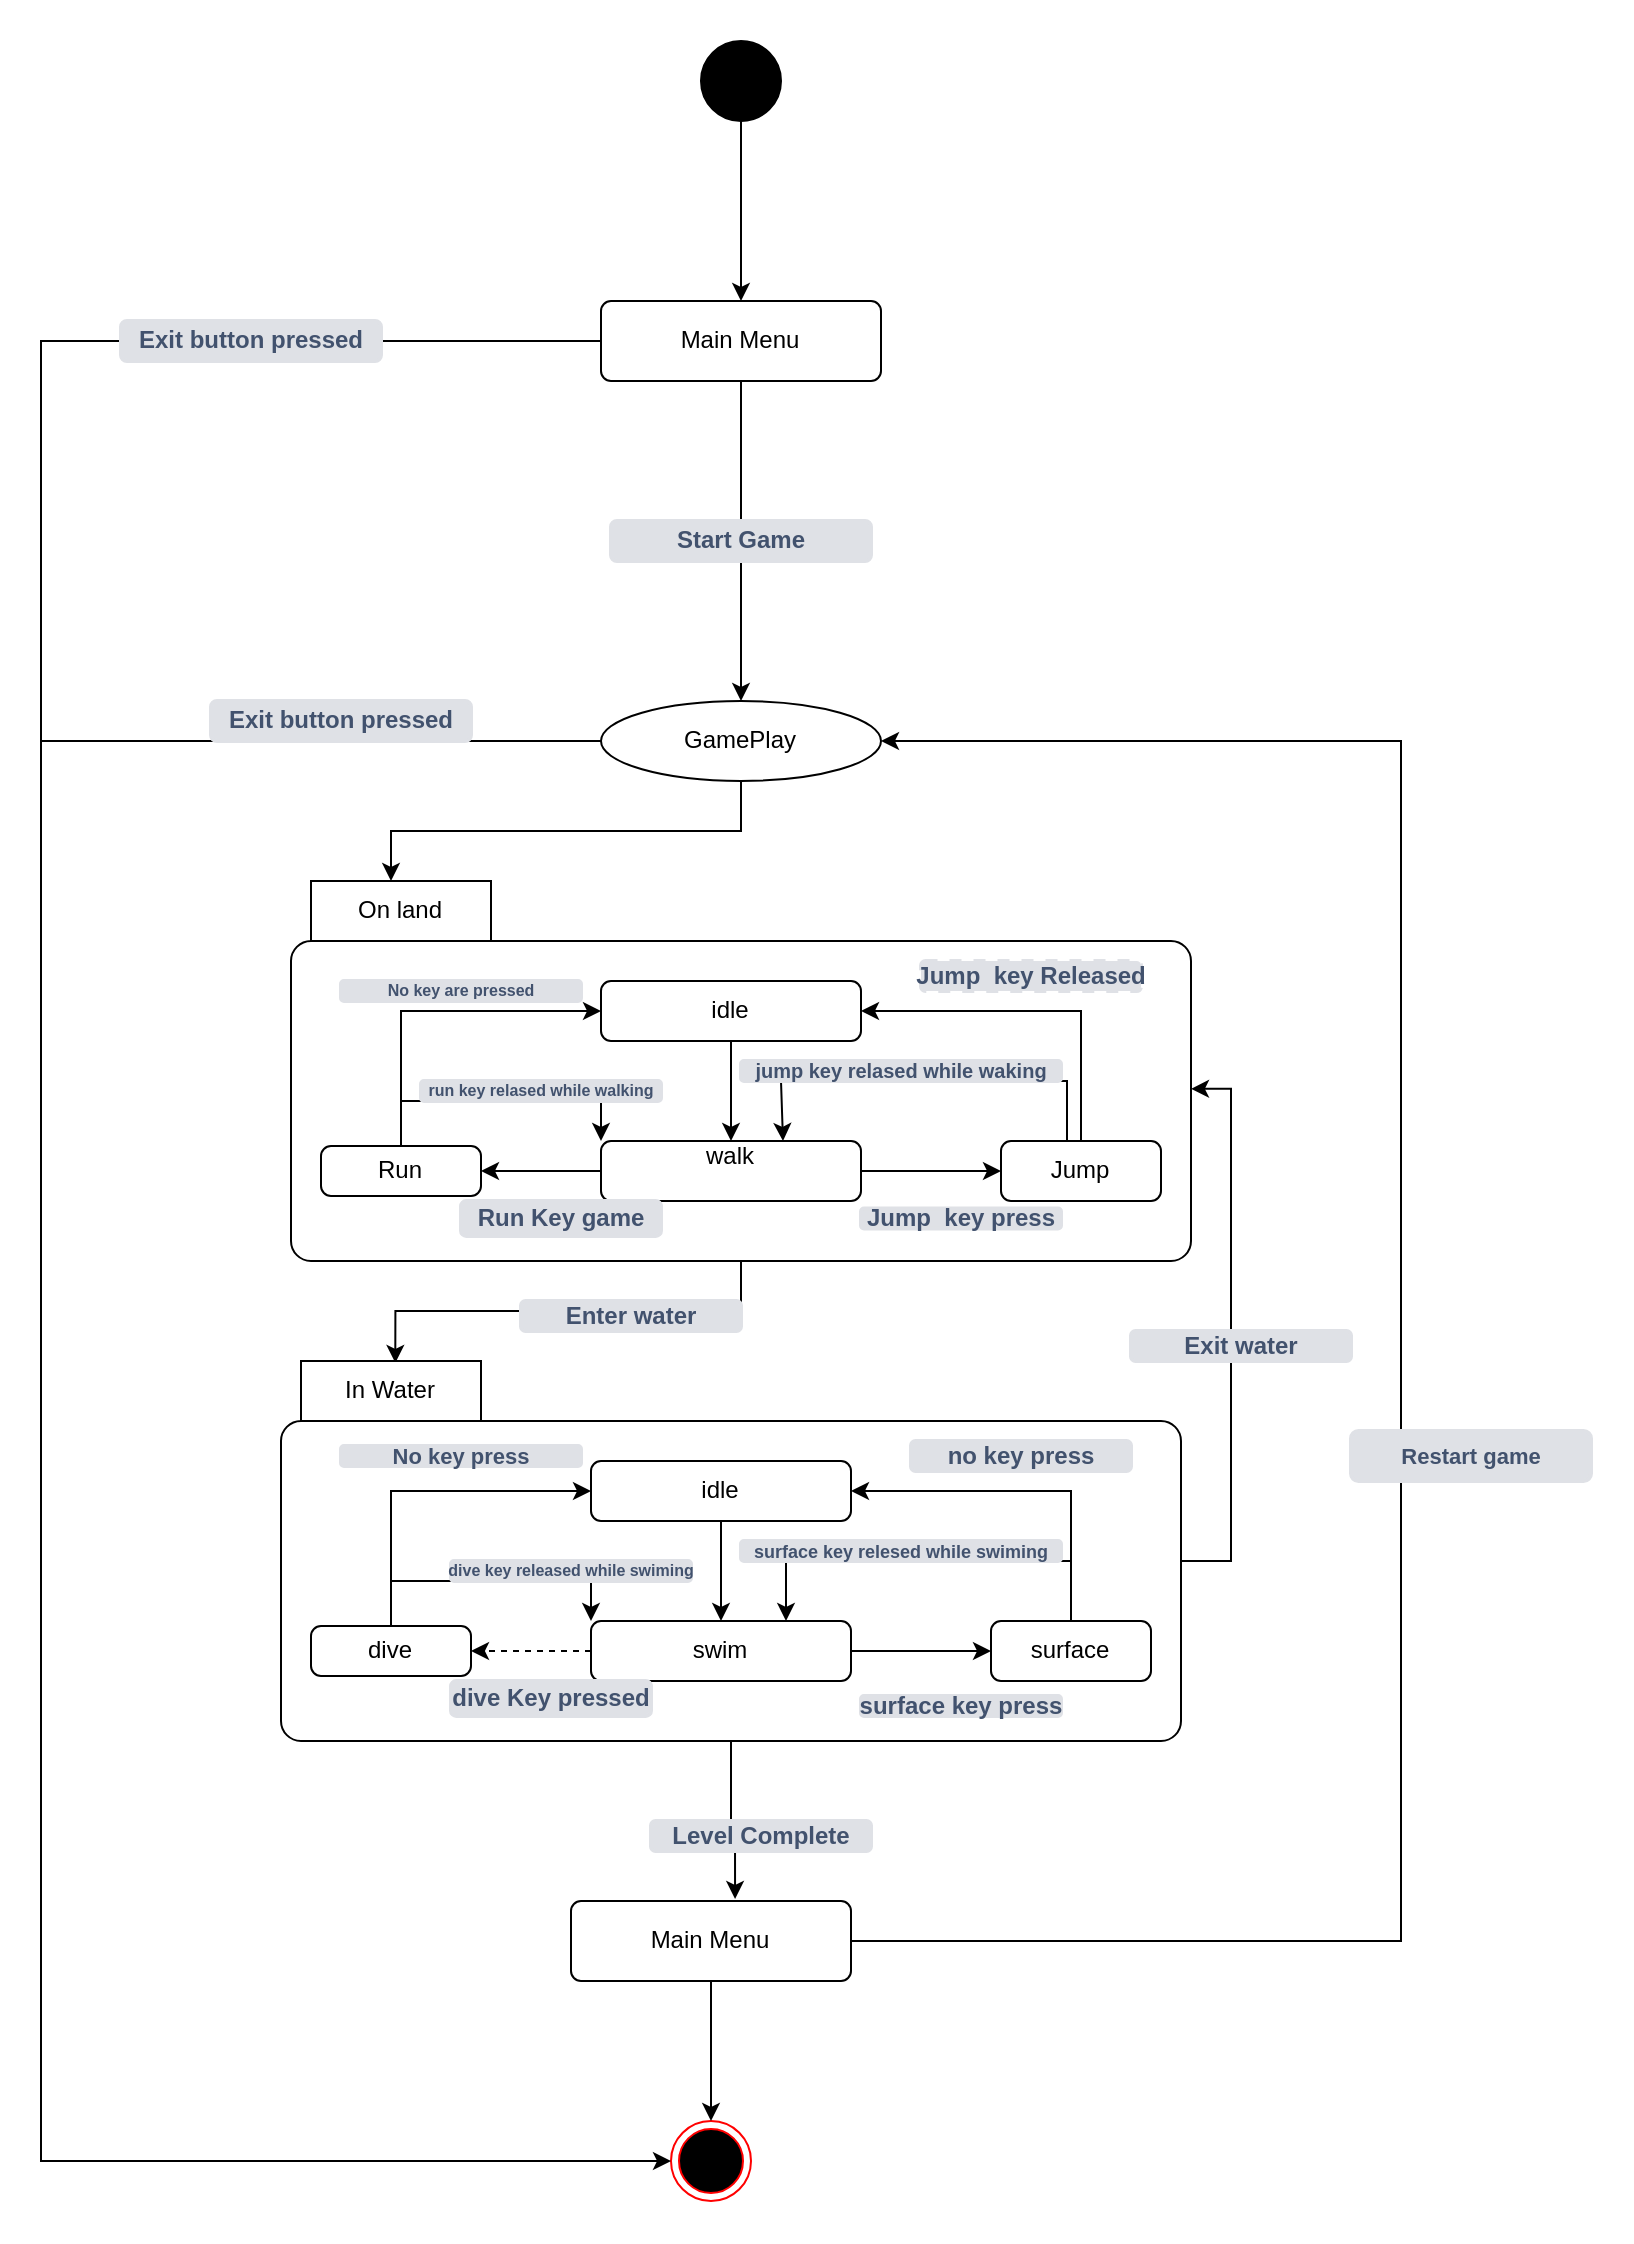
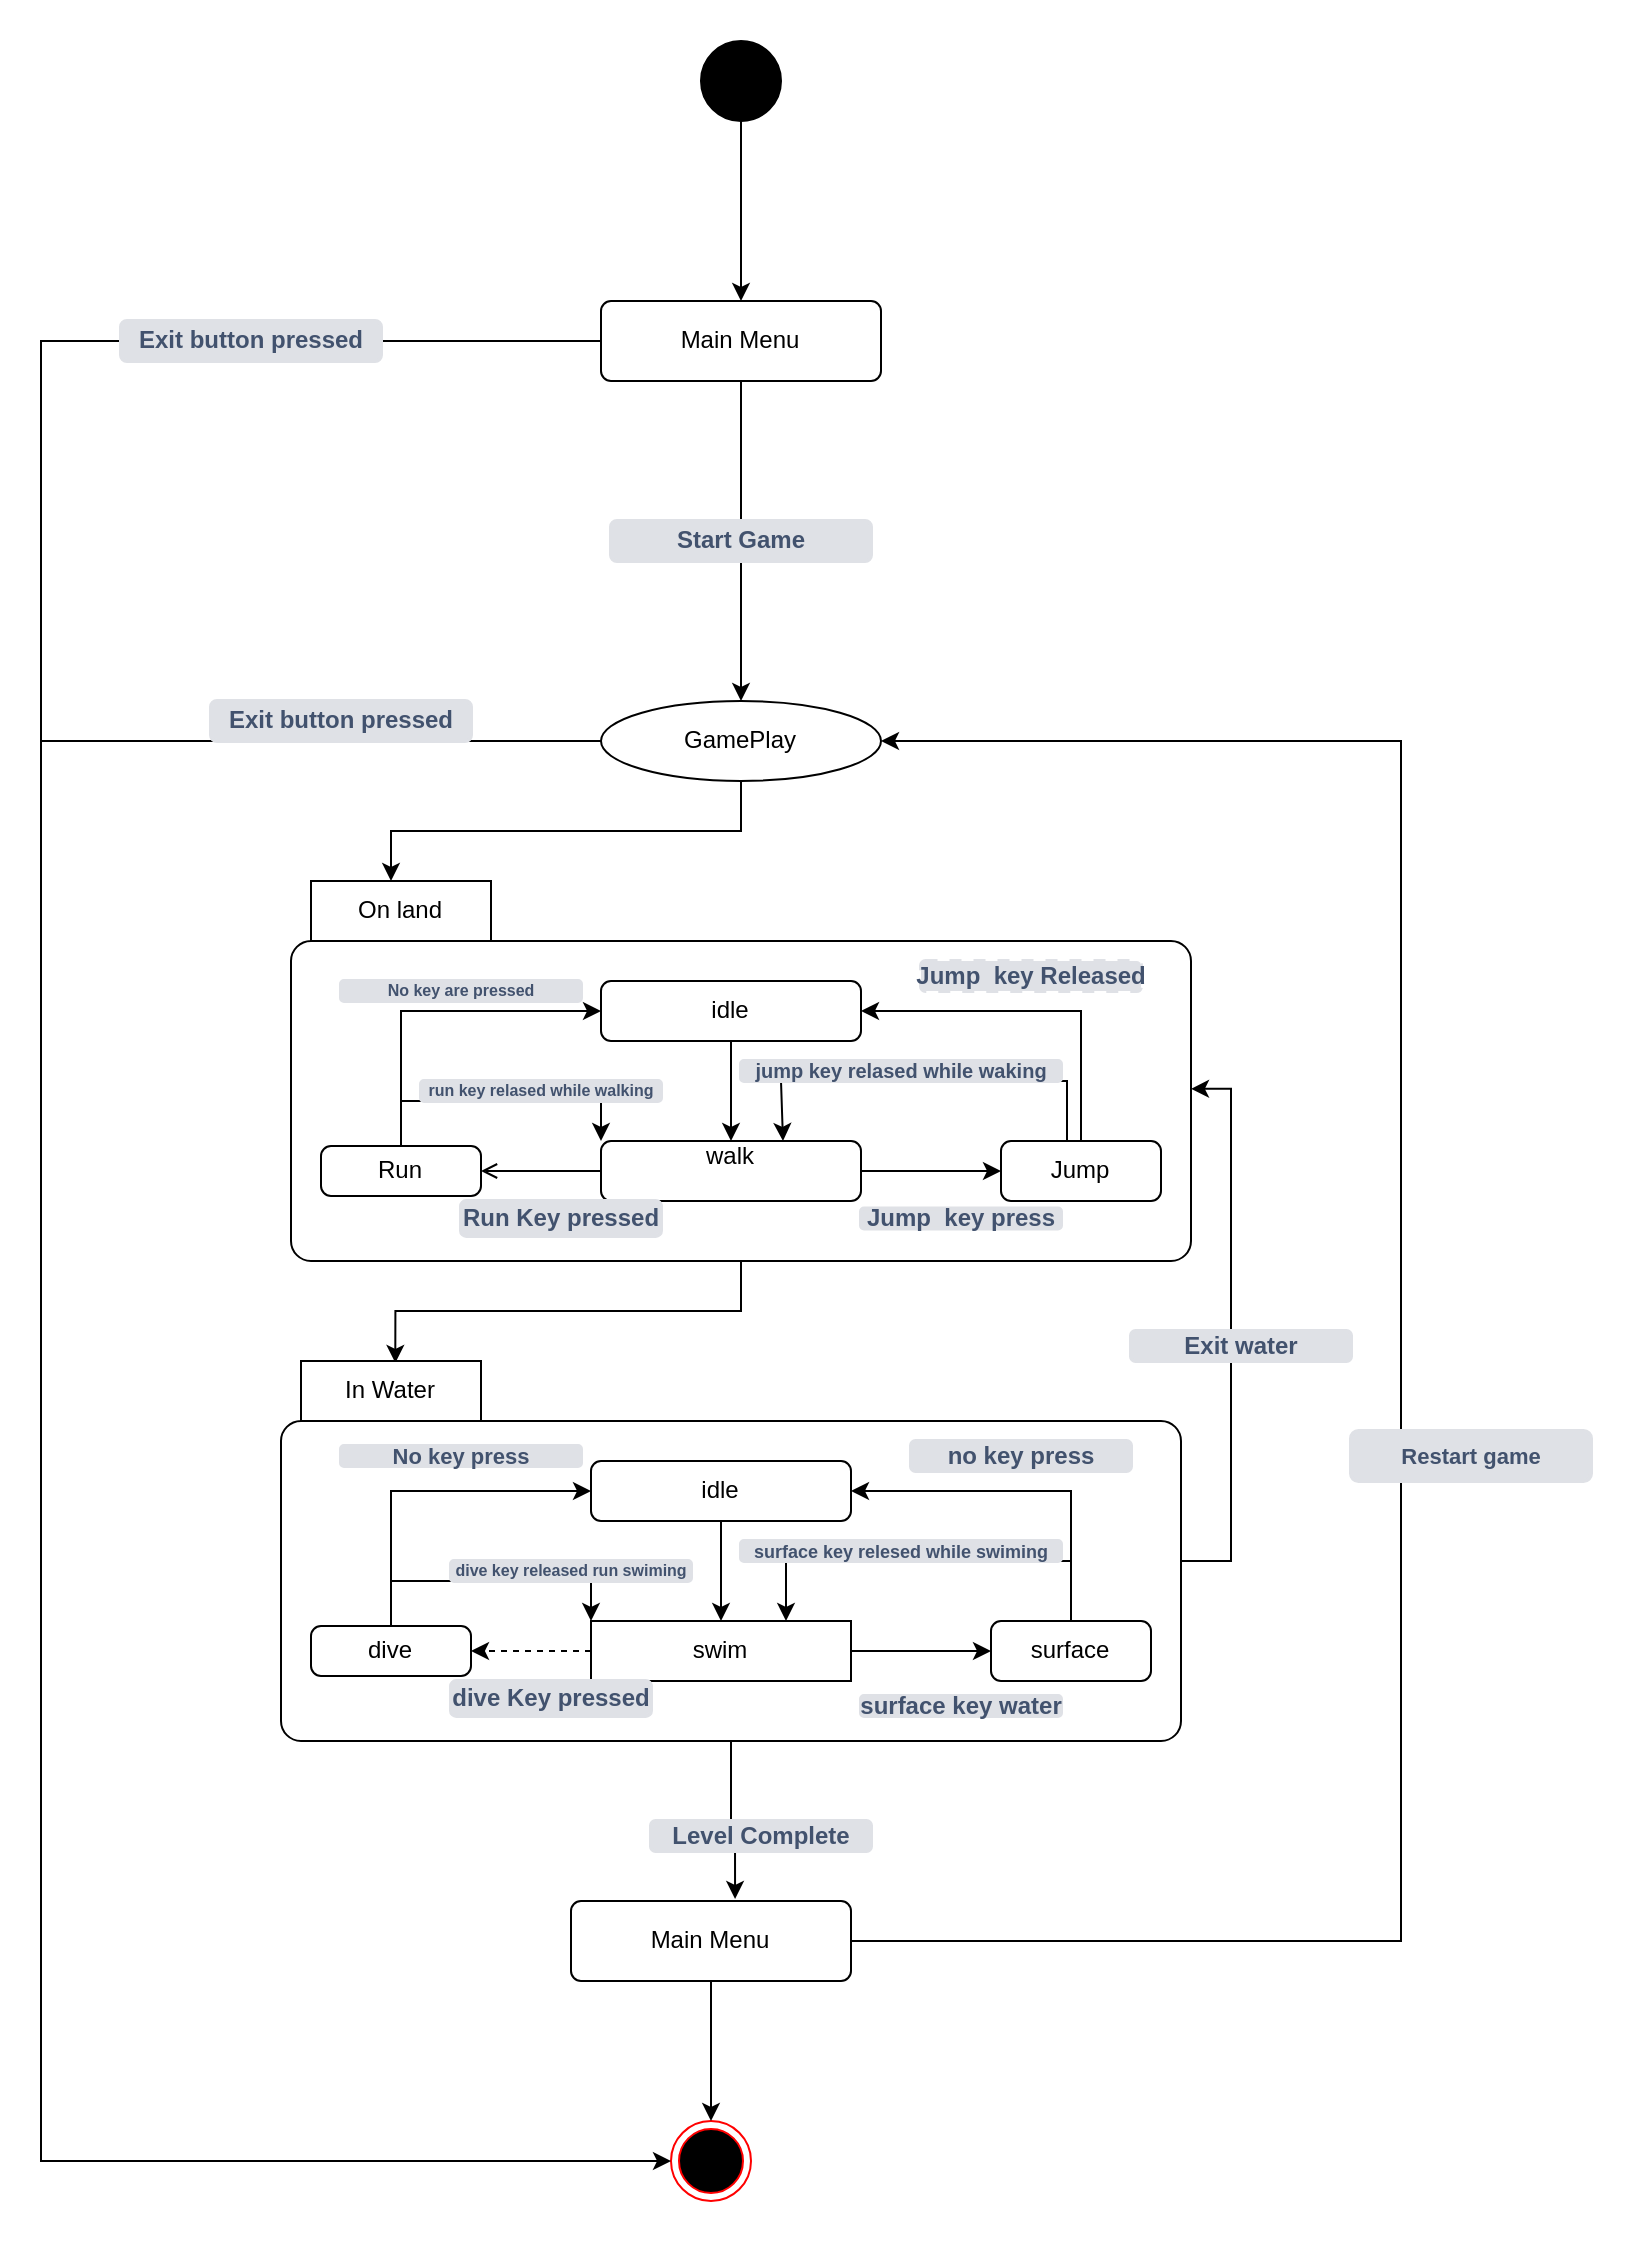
edge "walk" -> "Run": arrowhead classic -> open
node "Run Key game": label "Run Key game" -> "Run Key pressed"
node "Enter water": removed
node "dive key released while swiming": label "dive key released while swiming" -> "dive key released run swiming"
node "swim": shape rounded rectangle -> rectangle
node "surface key press": label "surface key press" -> "surface key water"
